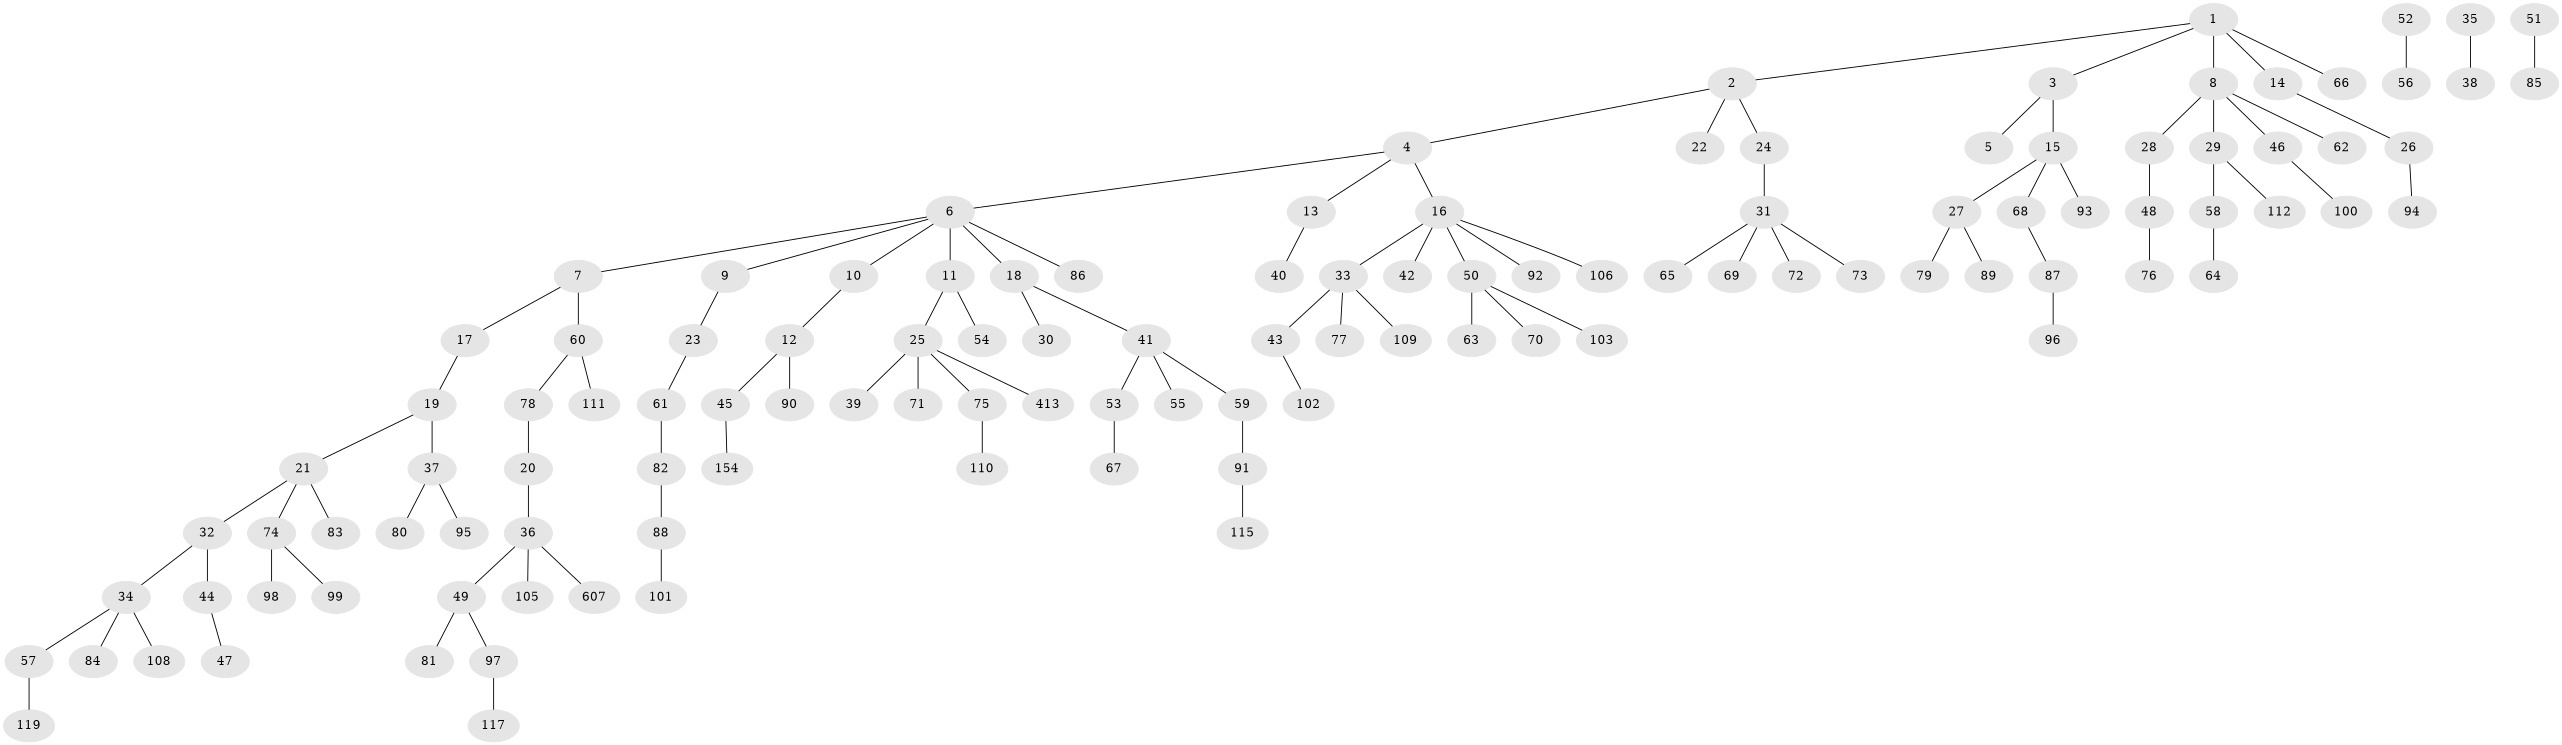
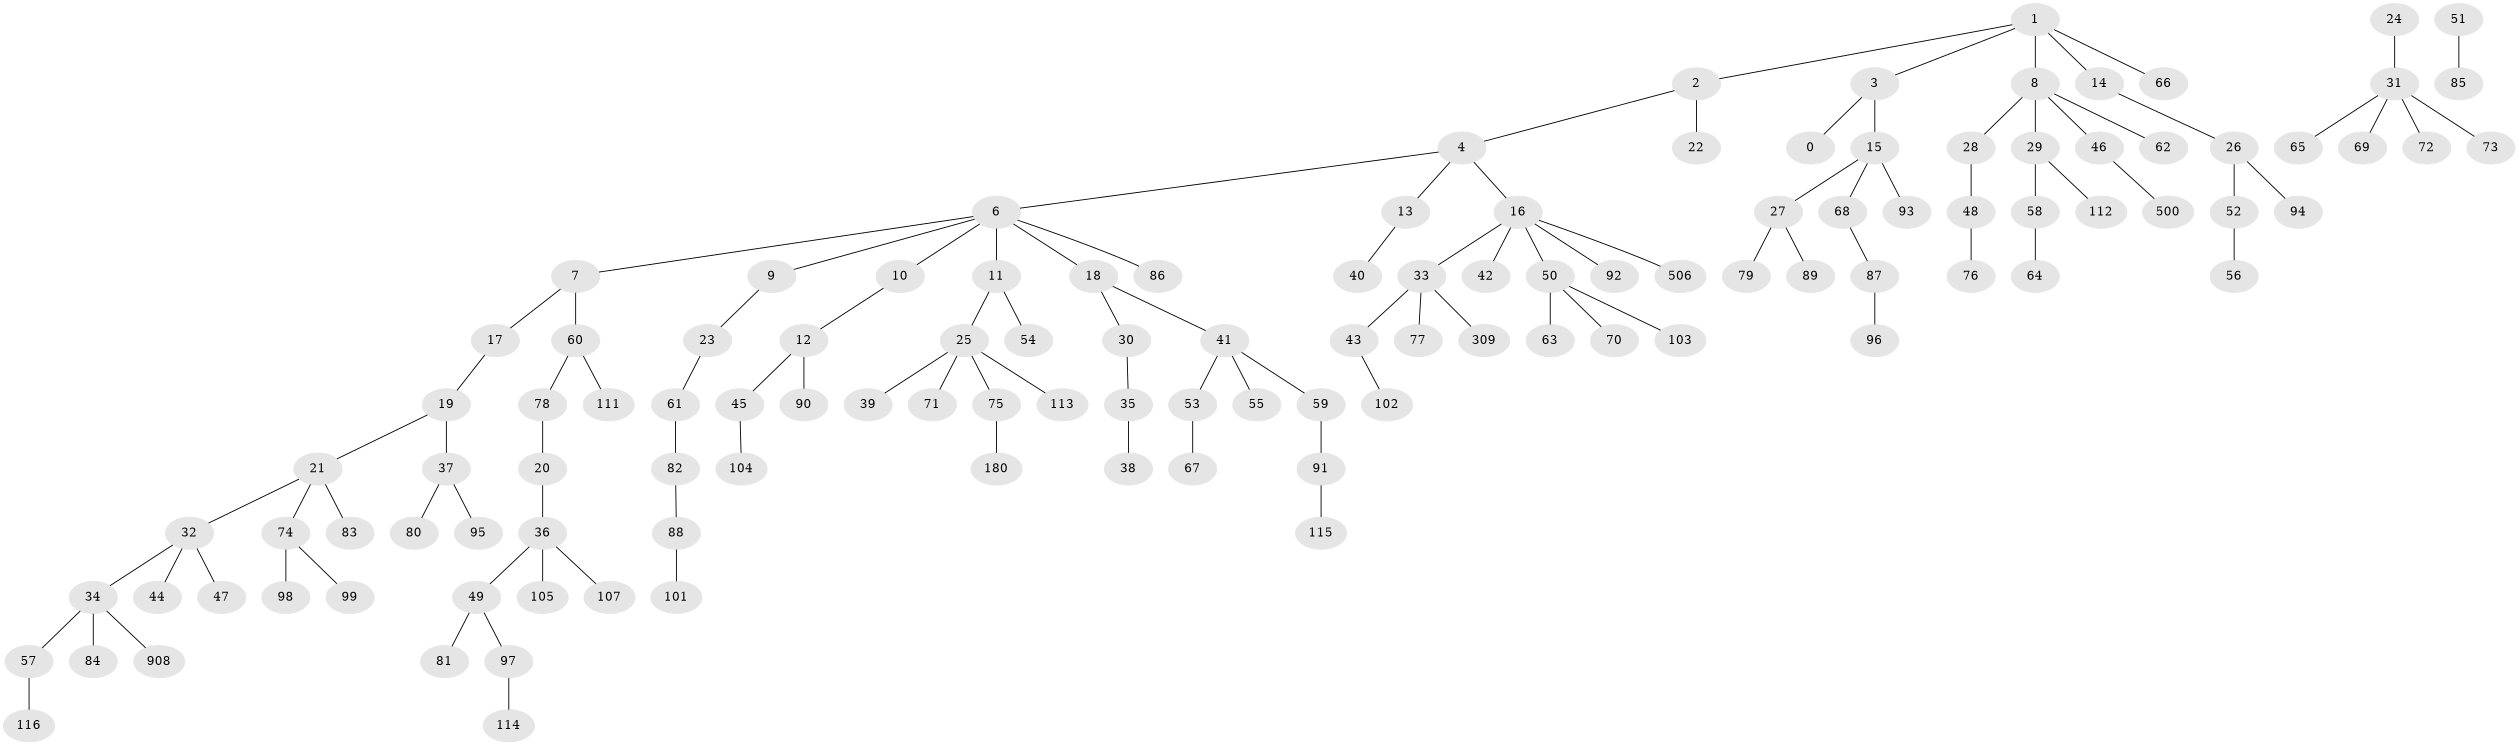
edge "2" -- "24": removed
node "5": label "5" -> "0"
edge "26" -- "52": added
node "100": label "100" -> "500"
node "106": label "106" -> "506"
node "109": label "109" -> "309"
edge "30" -- "35": added
node "413": label "413" -> "113"
node "154": label "154" -> "104"
node "110": label "110" -> "180"
node "607": label "607" -> "107"
edge "44" -- "47": now "32" -- "47"
node "108": label "108" -> "908"
node "119": label "119" -> "116"
node "117": label "117" -> "114"
